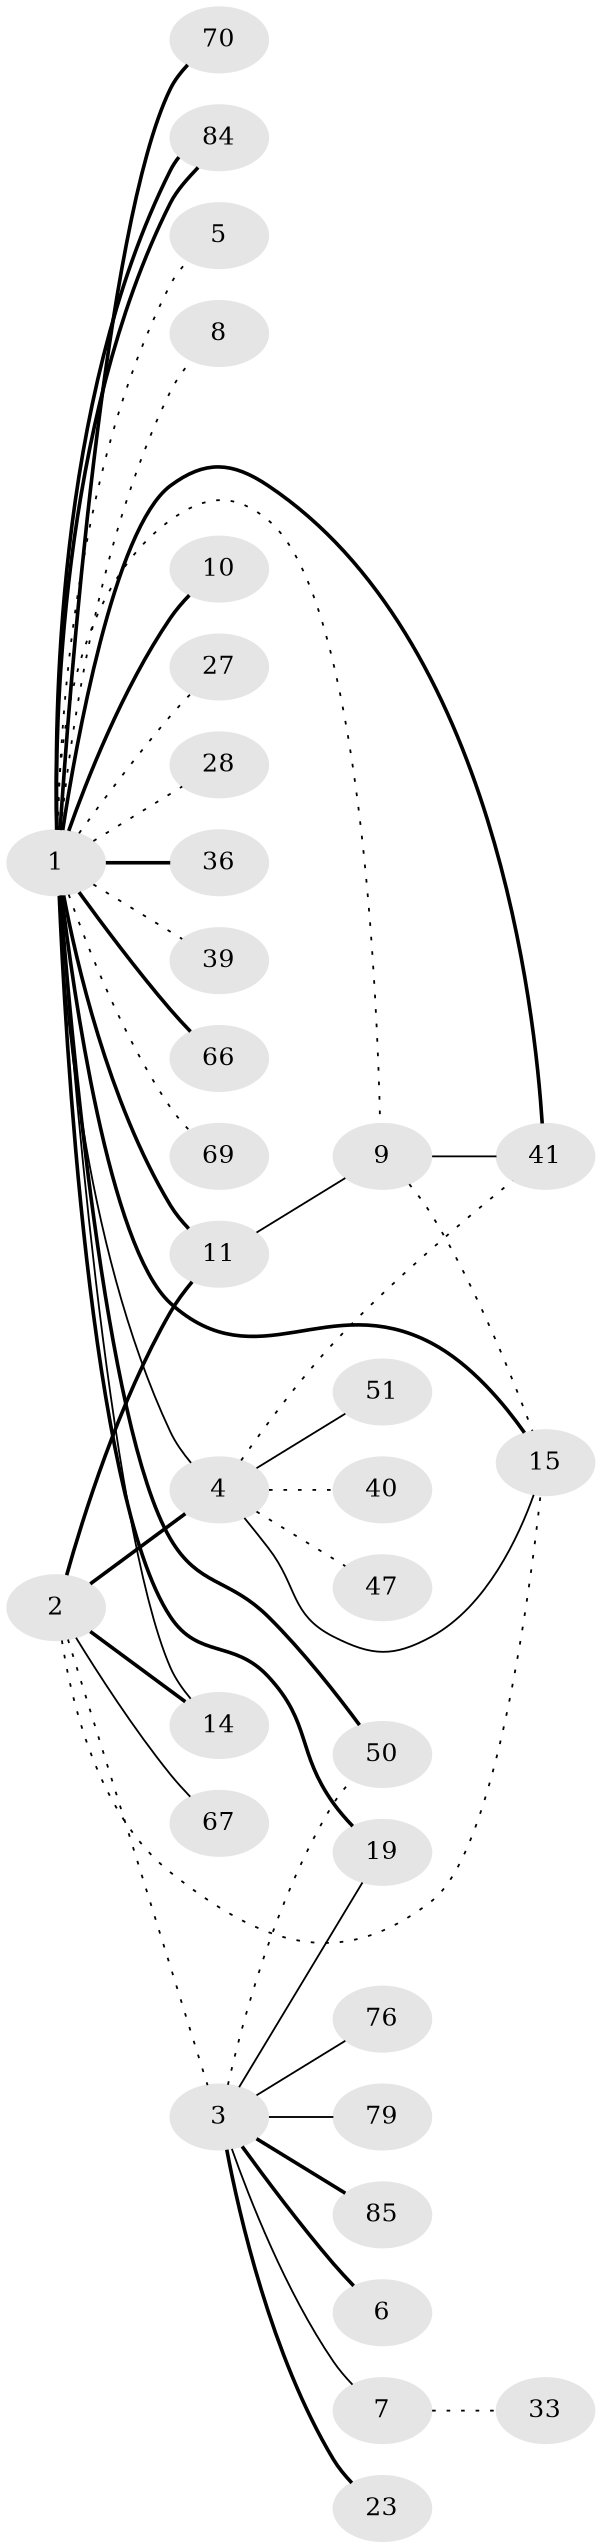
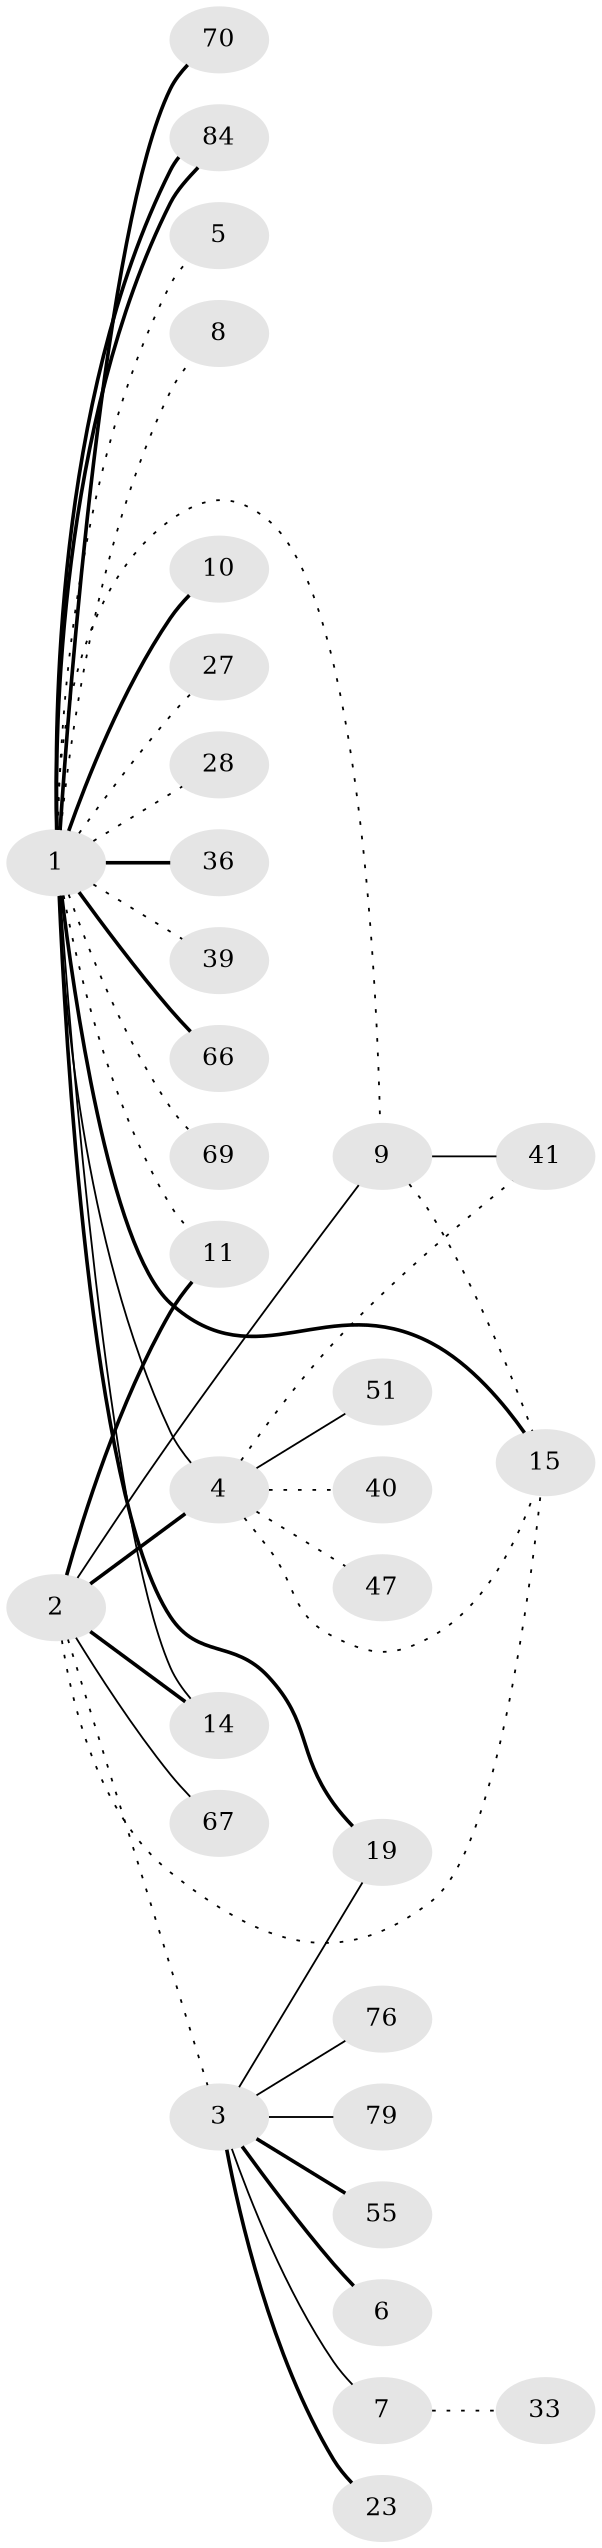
edge "1" -- "41": removed
edge "1" -- "11": style bold -> dotted
edge "9" -- "11": now "9" -- "2"
edge "15" -- "4": style solid -> dotted
node "50": removed
node "85": label "85" -> "55"
